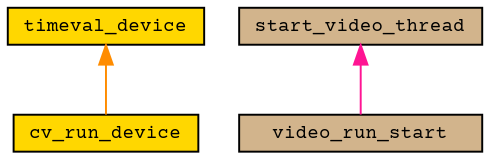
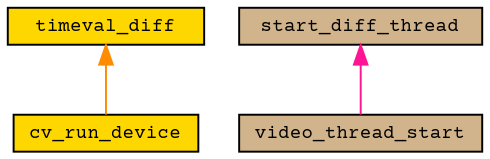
node "timeval_device": label "timeval_device" -> "timeval_diff"
node "start_video_thread": label "start_video_thread" -> "start_diff_thread"
node "video_run_start": label "video_run_start" -> "video_thread_start"
